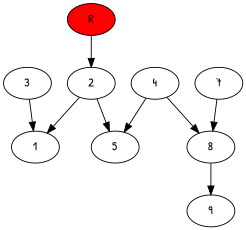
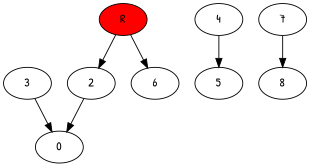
node "6": added
edge "2" -> "5": removed
edge "4" -> "8": removed
node "1": label "1" -> "0"
node "9": removed
